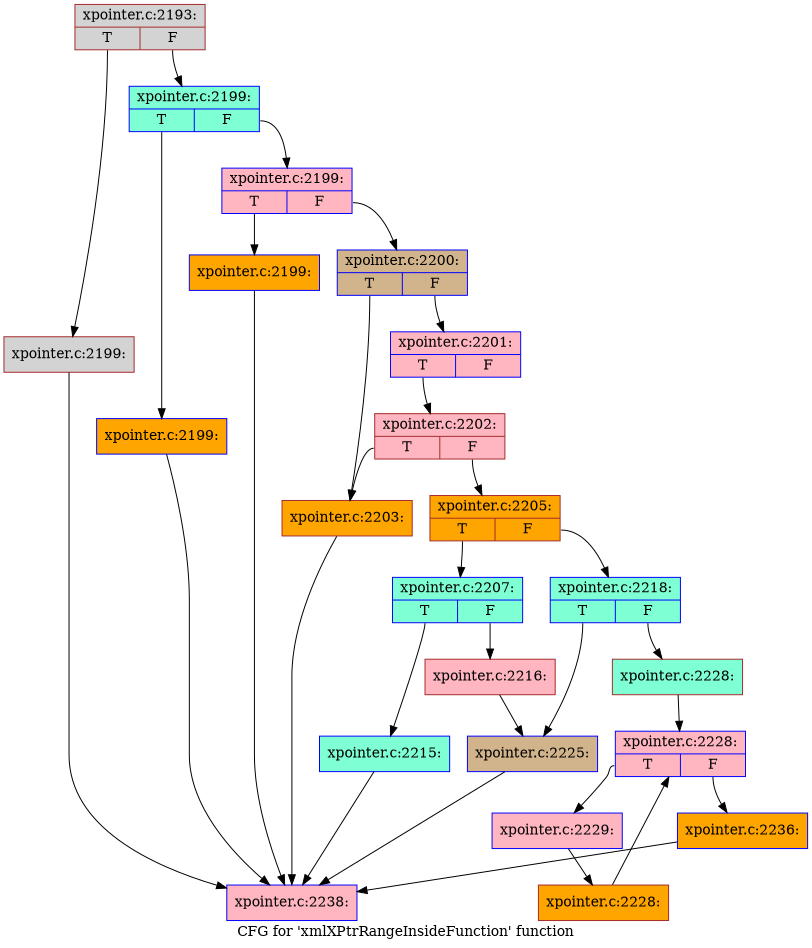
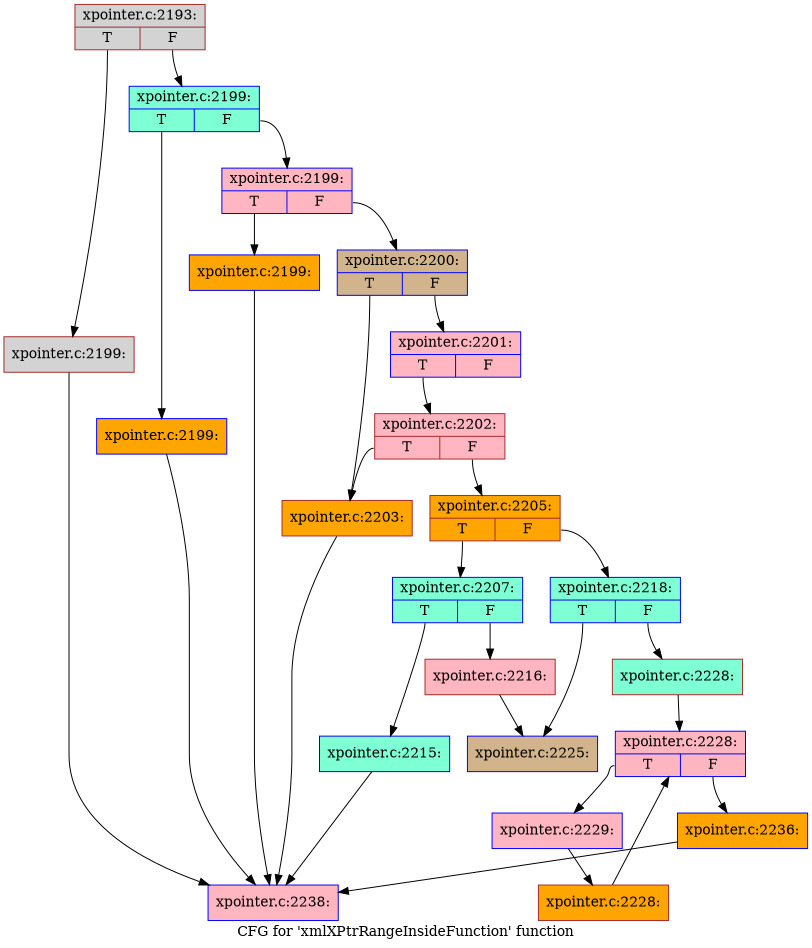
edge "xpointer.c:2225:" -> "xpointer.c:2238:": removed
